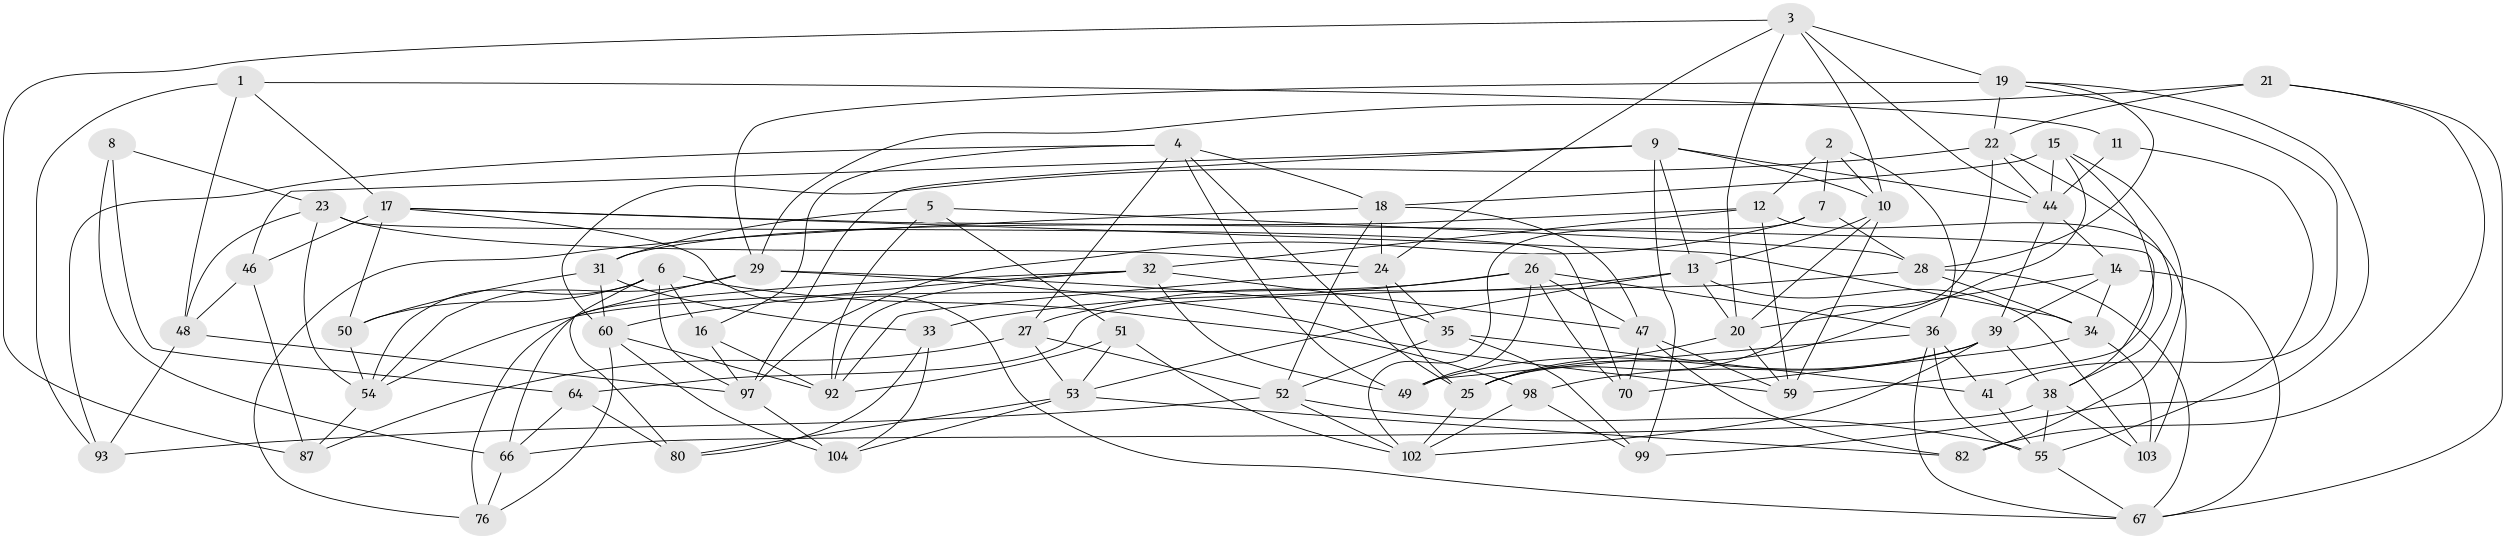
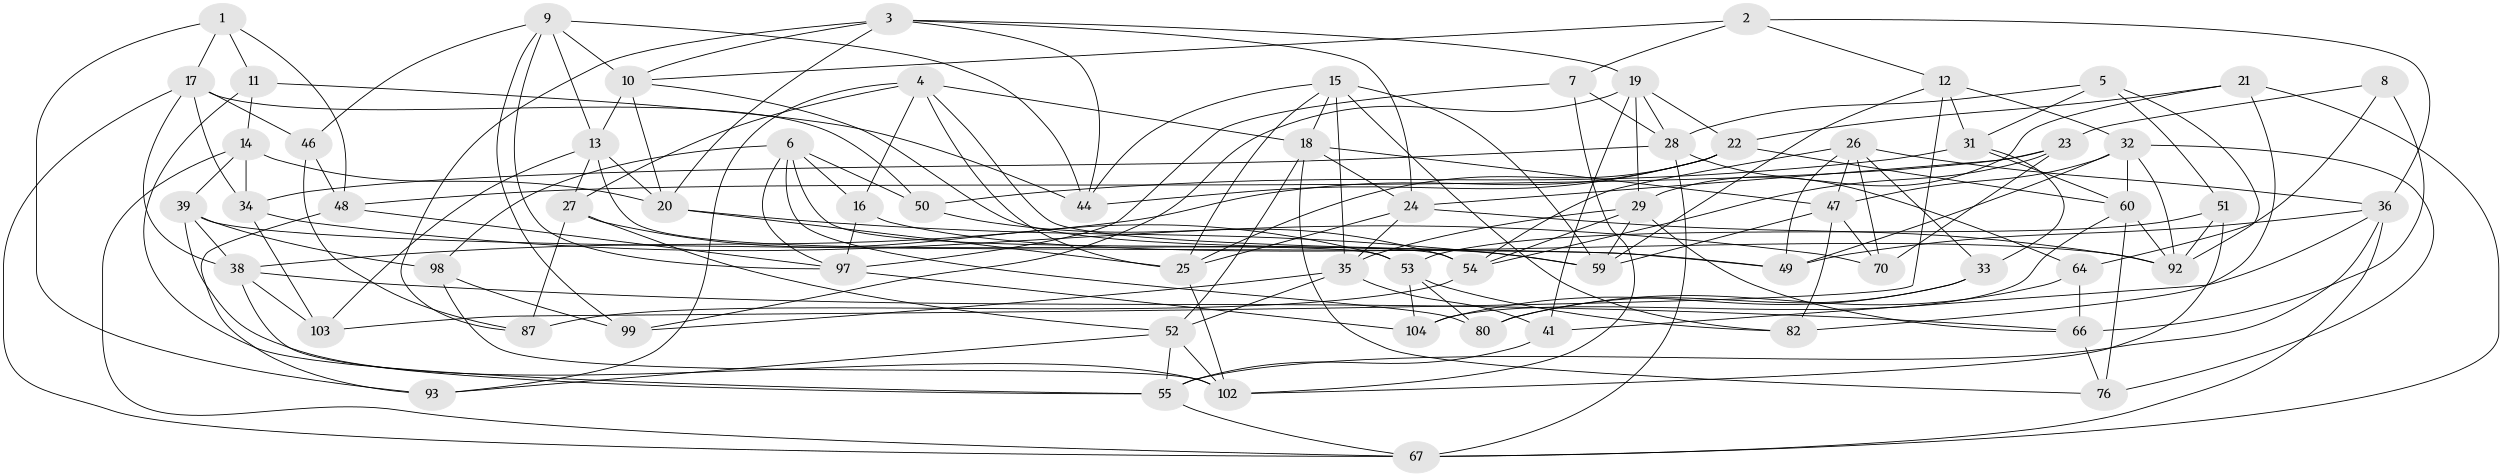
edge "15" -- "35": added
edge "44" -- "14": now "11" -- "14"
edge "44" -- "39": removed
